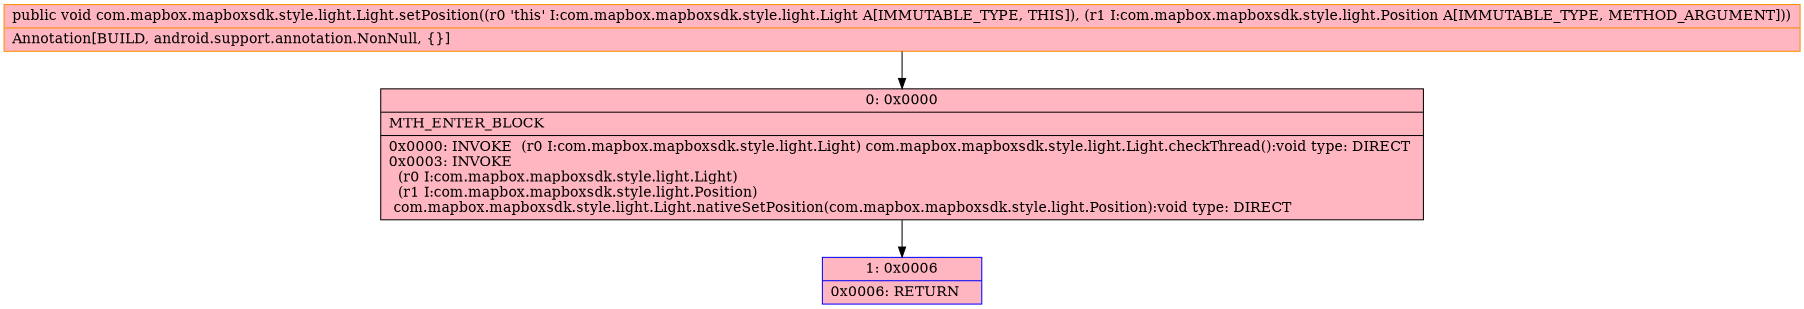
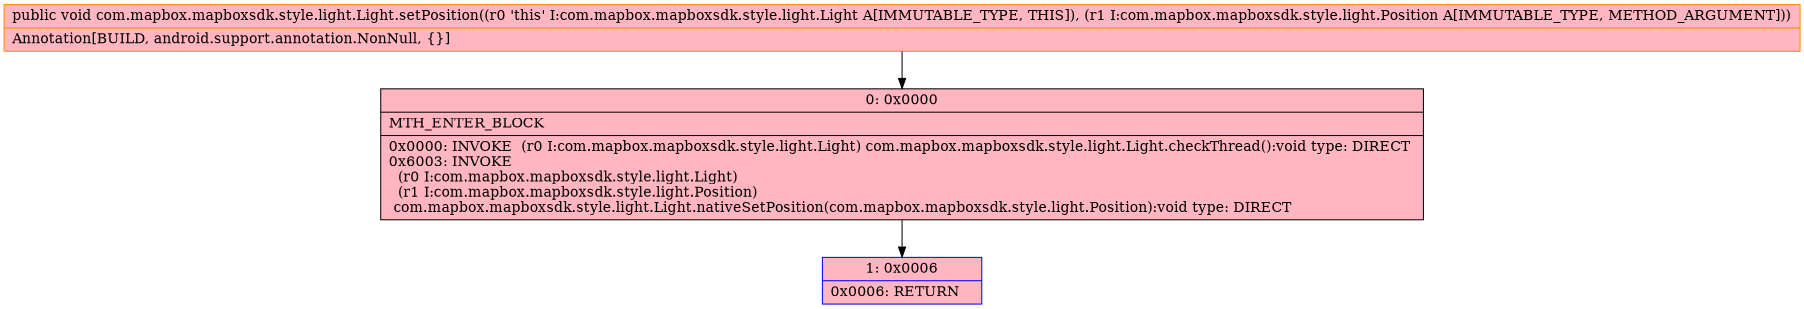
node "0: 0x0000": text "0x0003: INVOKE" -> "0x6003: INVOKE"
